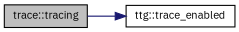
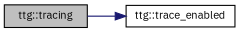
node "trace::tracing": label "trace::tracing" -> "ttg::tracing"
